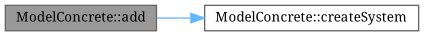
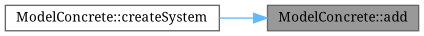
edge "ModelConcrete::add" -> "ModelConcrete::createSystem": reversed
